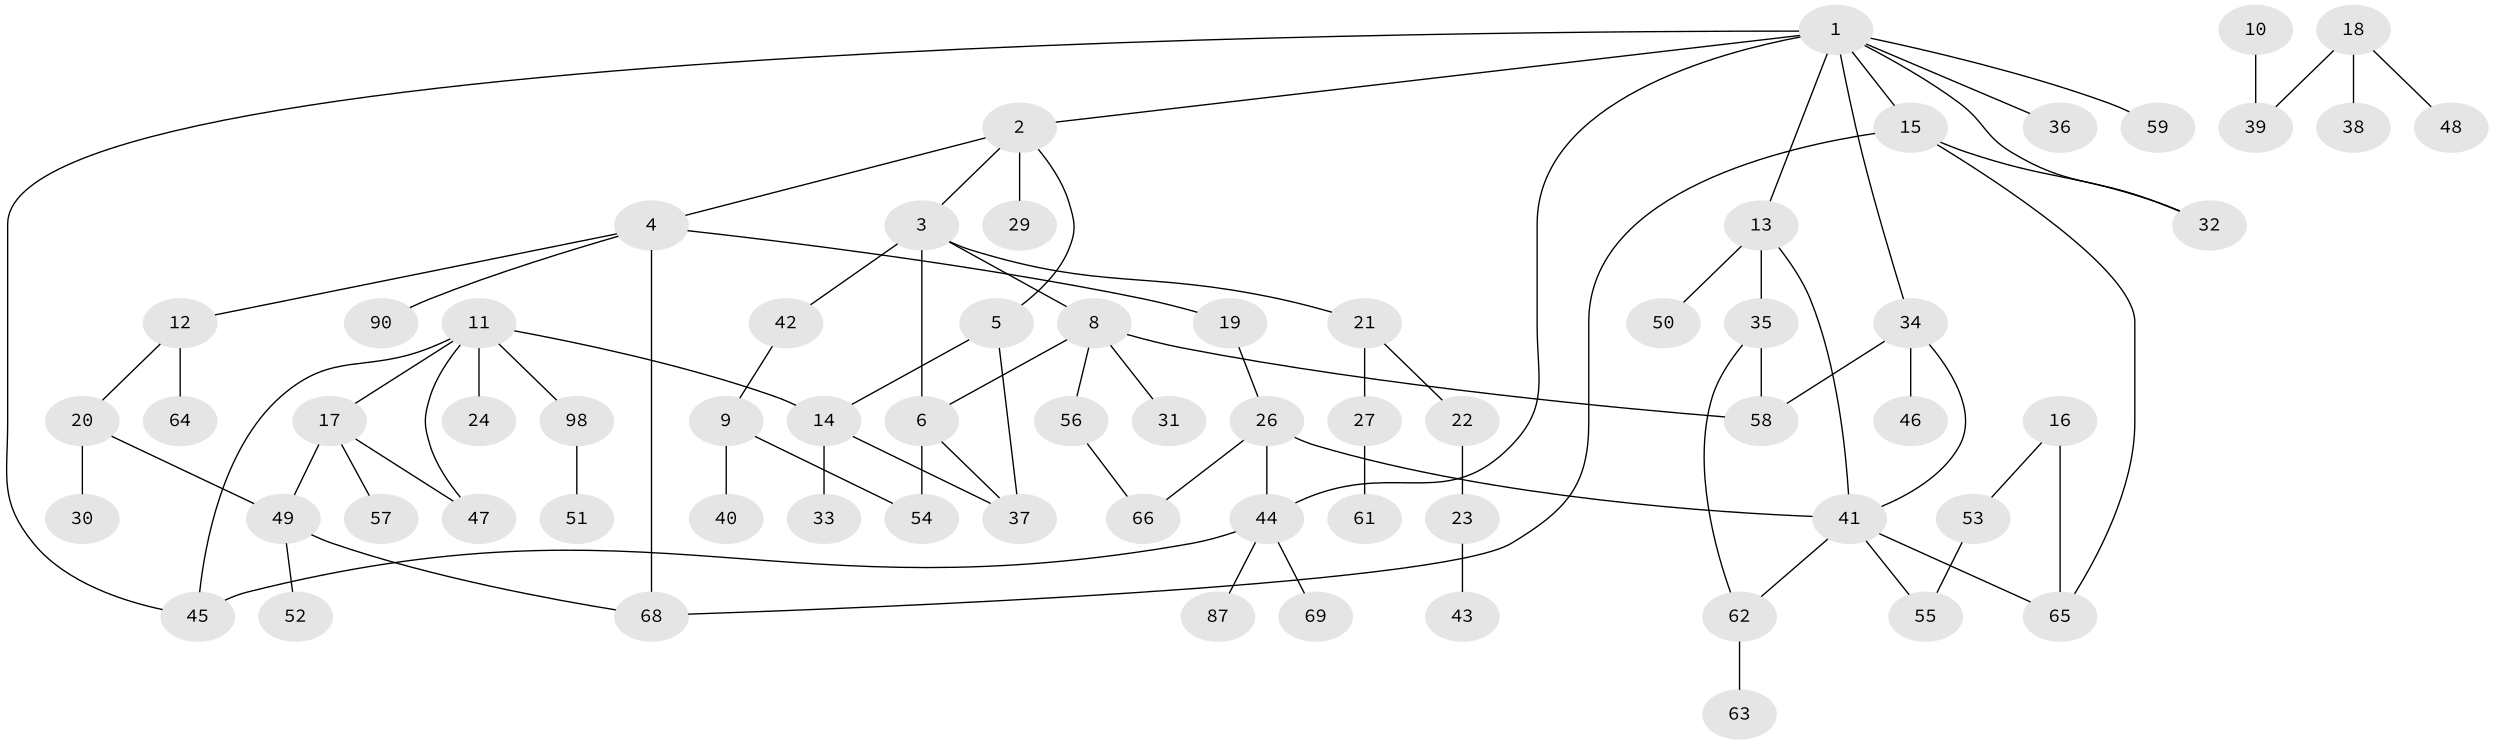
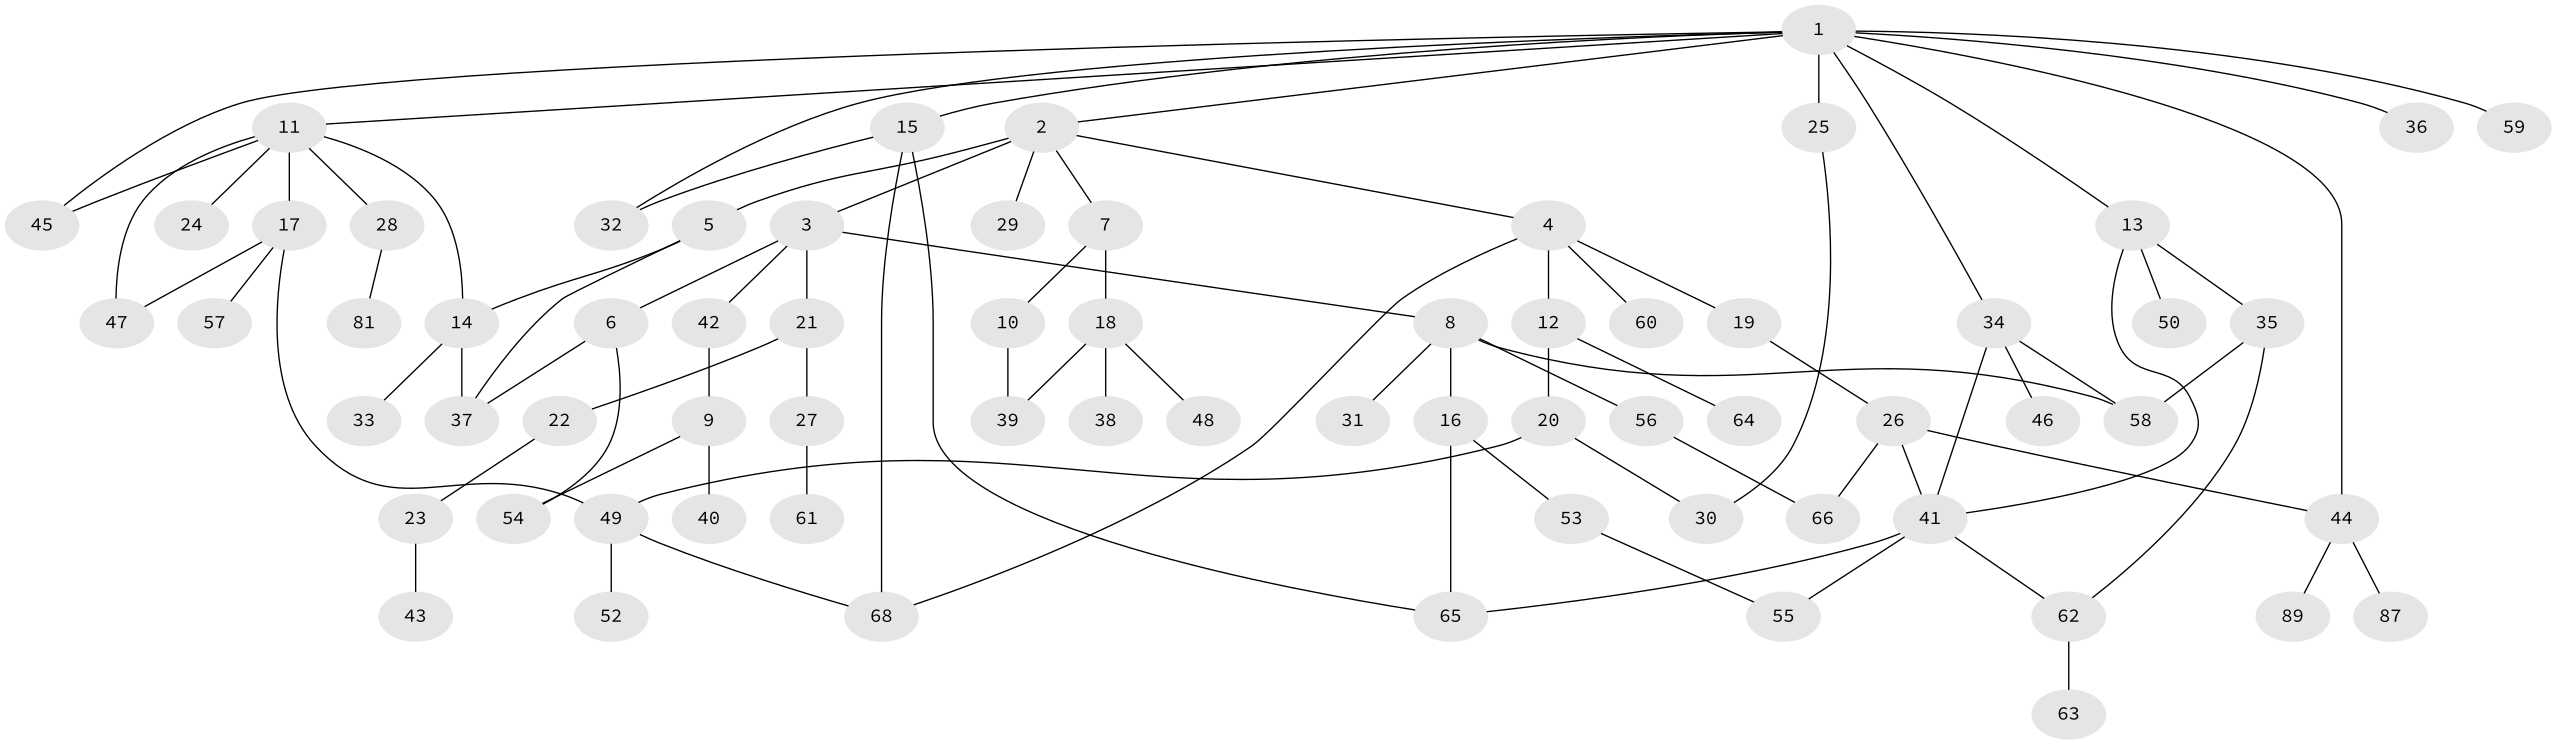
edge "1" -- "11": added
node "25": added
node "7": added
node "90": label "90" -> "60"
edge "8" -- "6": now "8" -- "16"
node "98": label "98" -> "28"
node "51": label "51" -> "81"
edge "44" -- "45": removed
node "69": label "69" -> "89"
